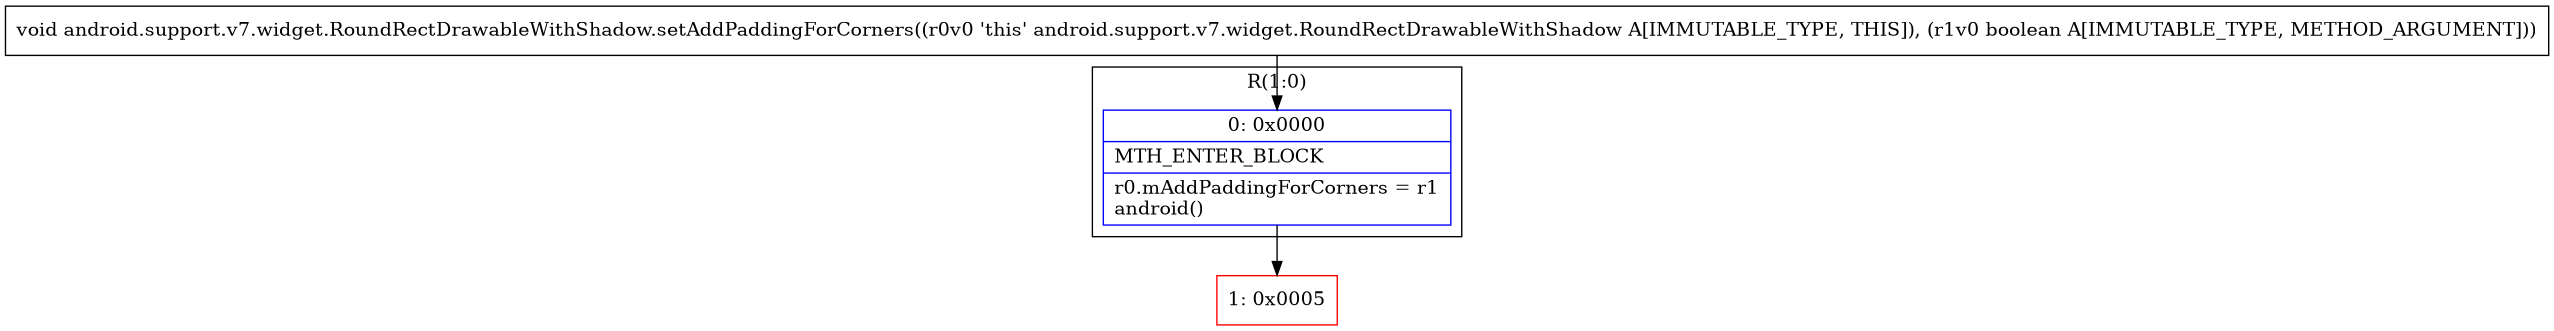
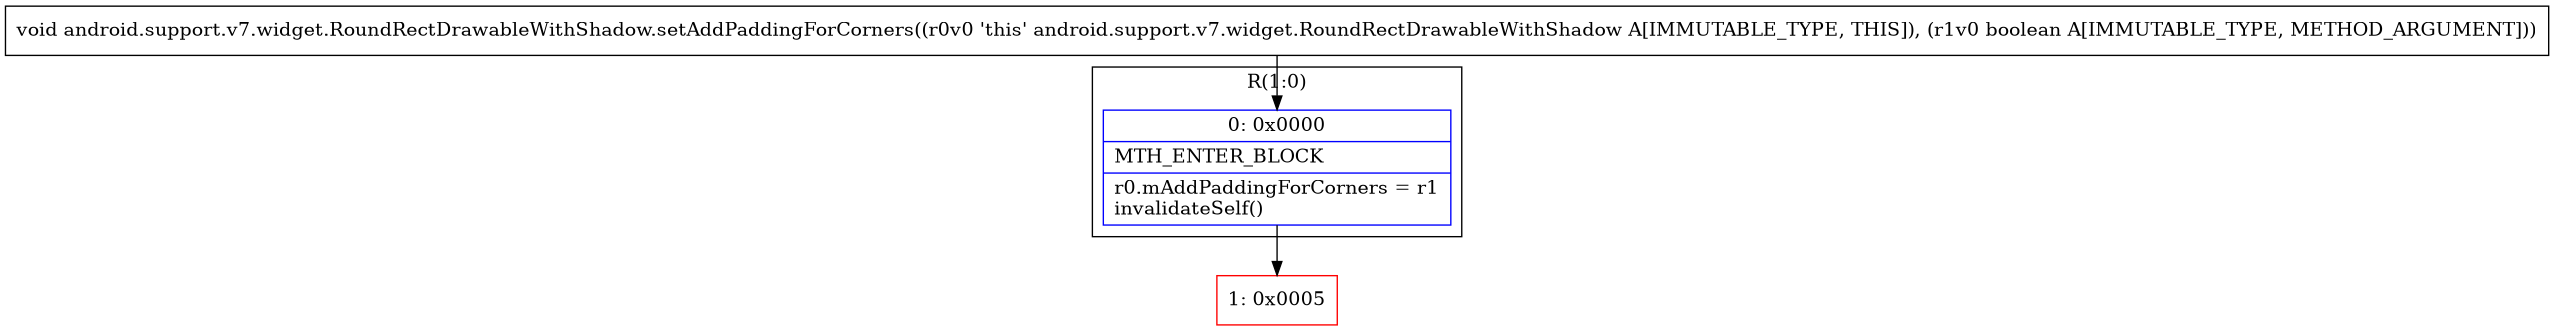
node "0: 0x0000": text "android()" -> "invalidateSelf()"
